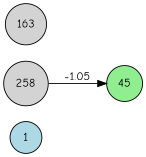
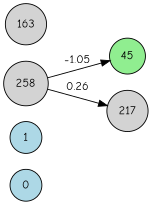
node "217": added
node "0": added
